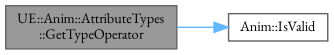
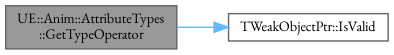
node "Anim::IsValid": label "Anim::IsValid" -> "TWeakObjectPtr::IsValid"
